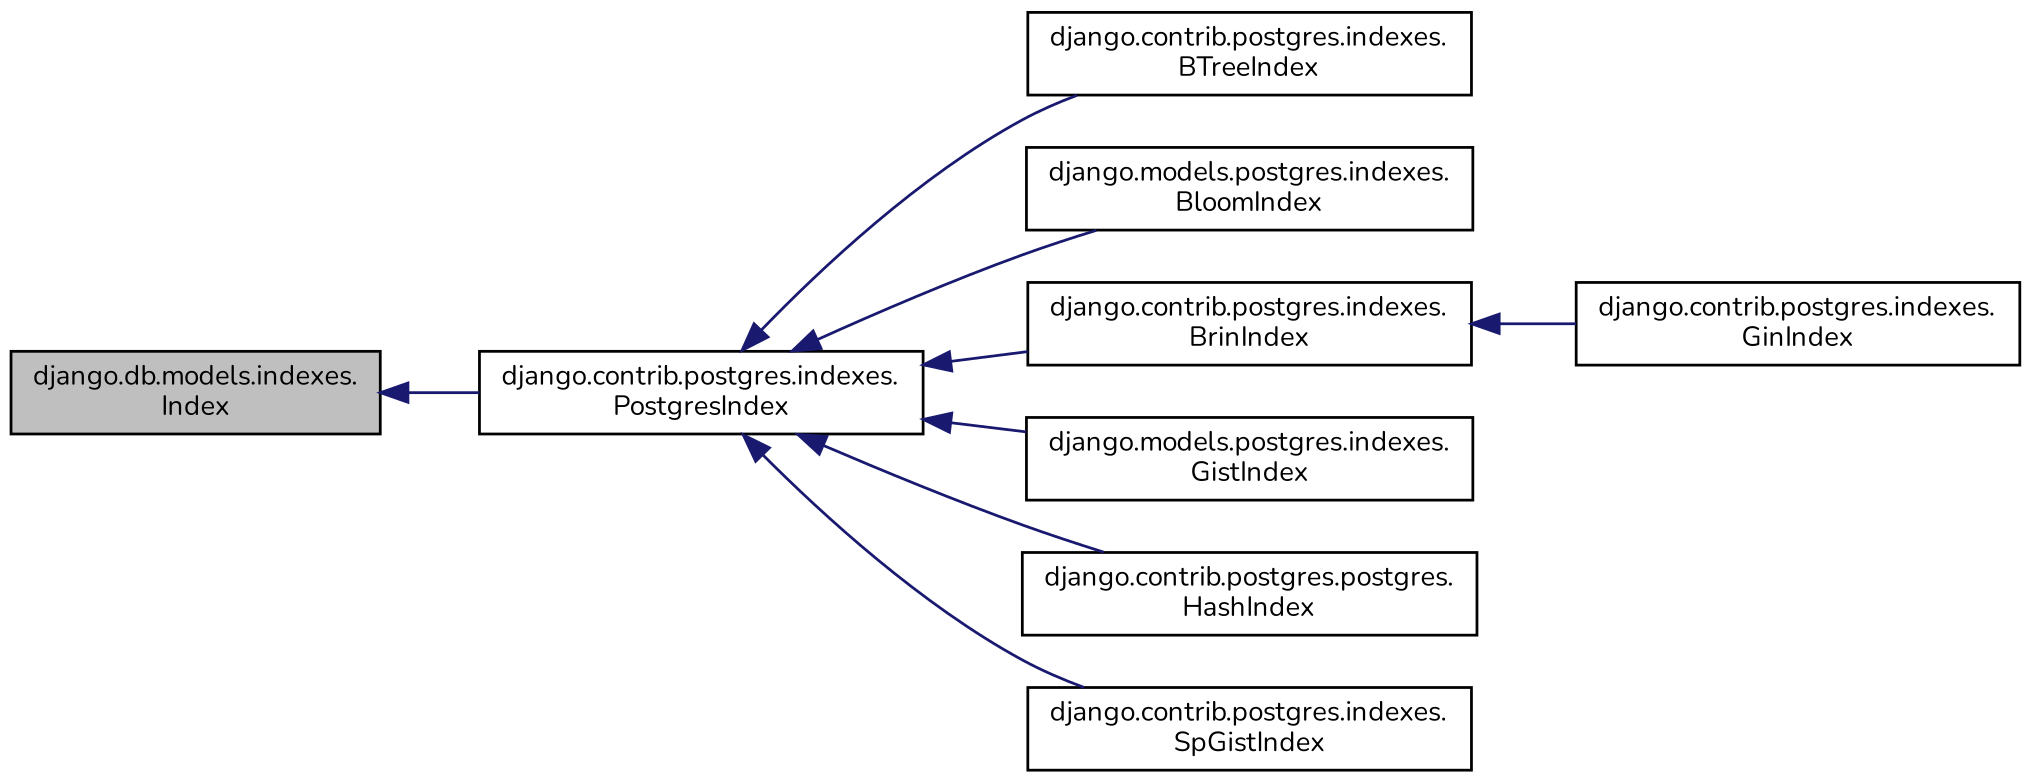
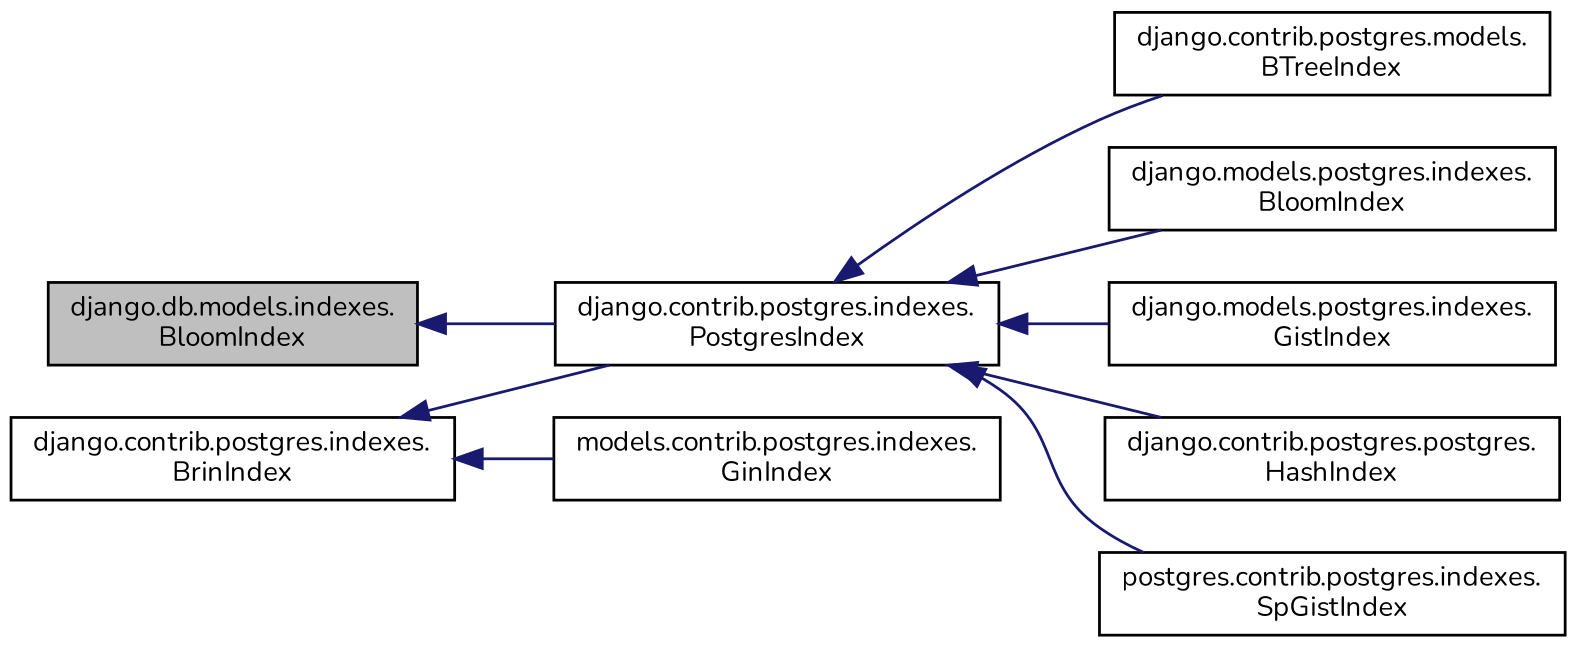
node "django.contrib.postgres.indexes. BTreeIndex": label "django.contrib.postgres.indexes. BTreeIndex" -> "django.contrib.postgres.models. BTreeIndex"
node "django.contrib.postgres.indexes. GinIndex": label "django.contrib.postgres.indexes. GinIndex" -> "models.contrib.postgres.indexes. GinIndex"
edge "django.contrib.postgres.indexes. BrinIndex" -> "django.contrib.postgres.indexes. PostgresIndex": reversed
node "django.db.models.indexes. Index": label "django.db.models.indexes. Index" -> "django.db.models.indexes. BloomIndex"
node "django.contrib.postgres.indexes. SpGistIndex": label "django.contrib.postgres.indexes. SpGistIndex" -> "postgres.contrib.postgres.indexes. SpGistIndex"
